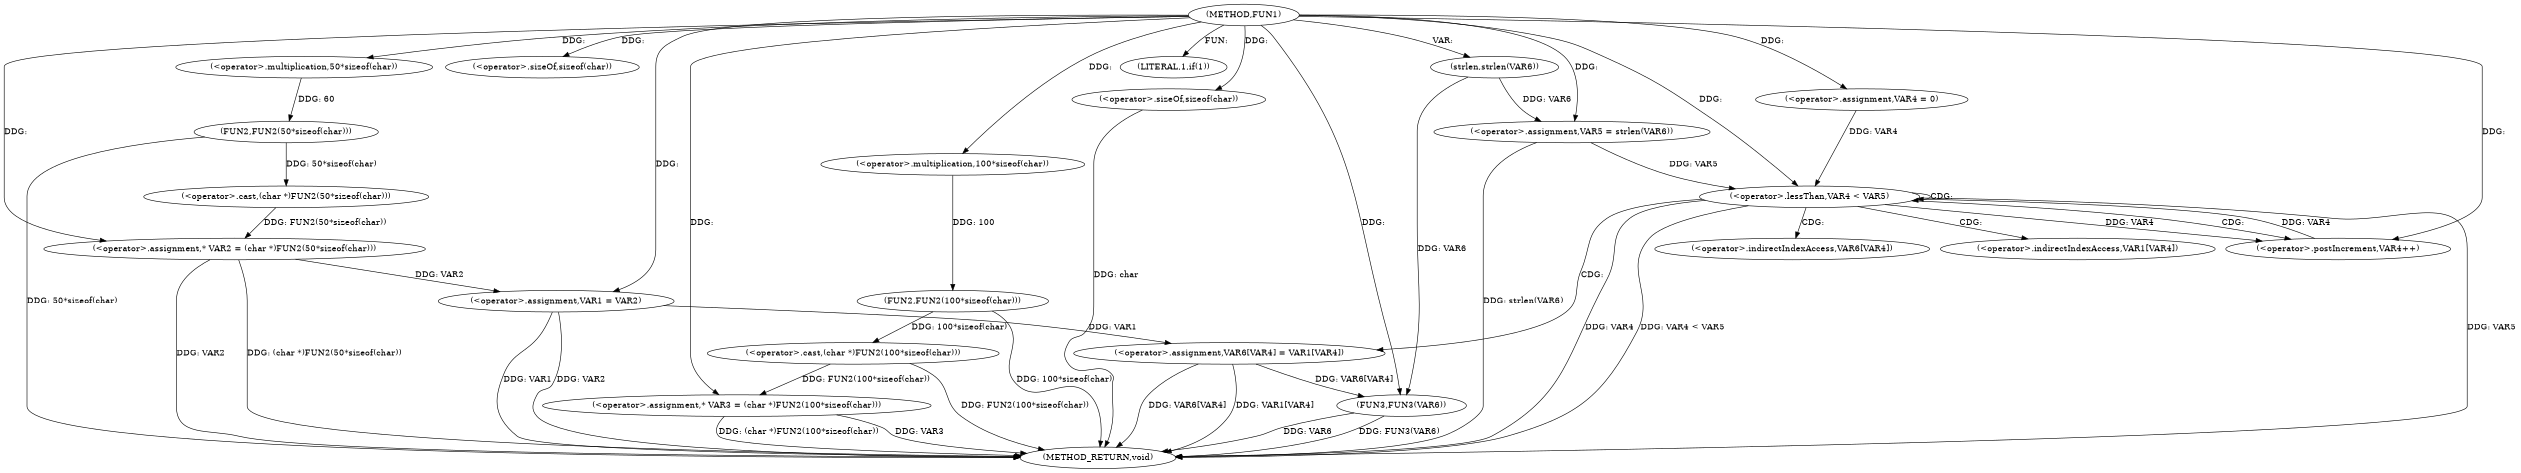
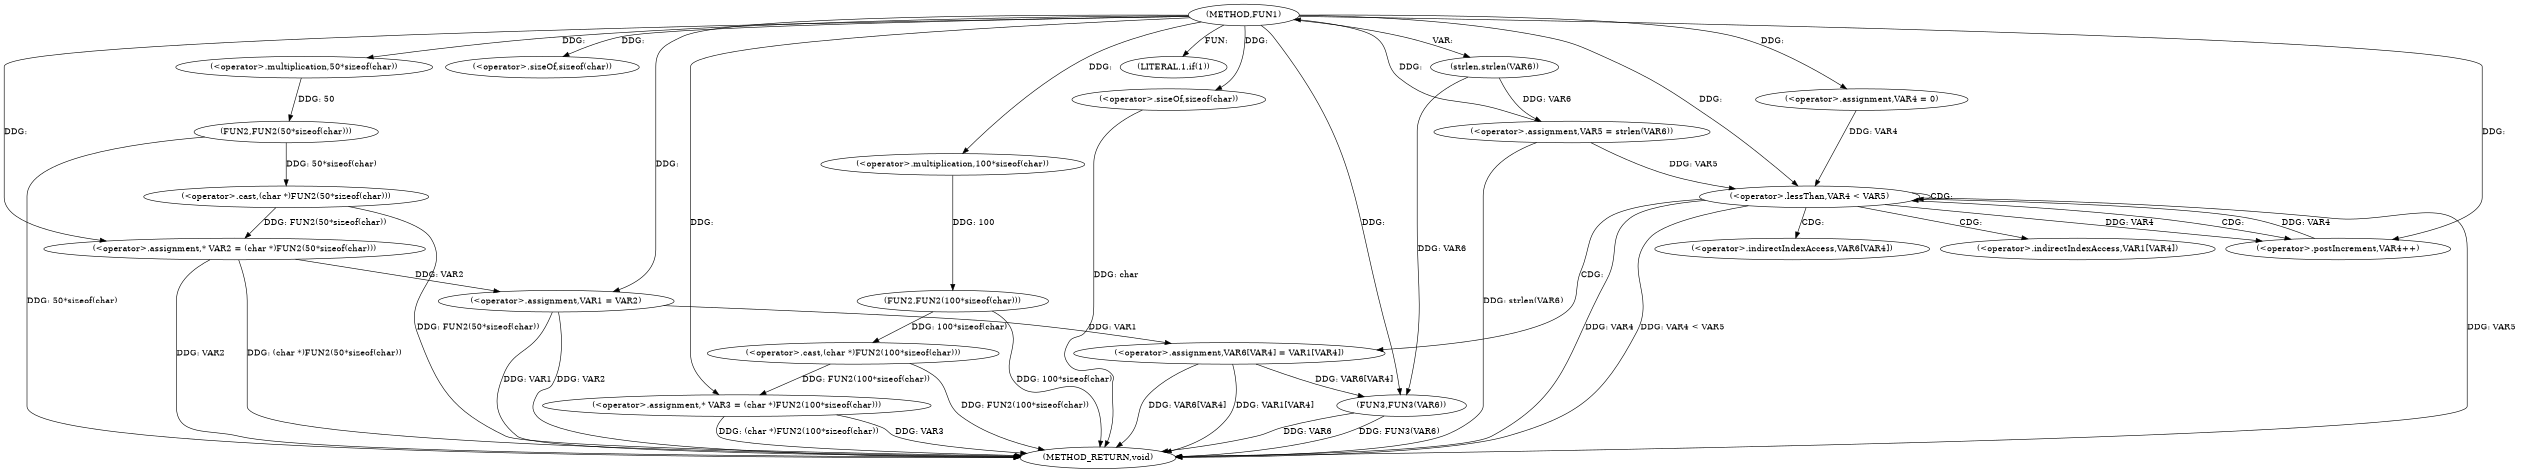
edge "(METHOD,FUN1)" -> "(<operator>.assignment,VAR5 = strlen(VAR6))": reversed
edge "(<operator>.multiplication,50*sizeof(char))" -> "(FUN2,FUN2(50*sizeof(char)))": label "DDG: 60" -> "DDG: 50"
edge "(<operator>.cast,(char *)FUN2(50*sizeof(char)))" -> "(METHOD_RETURN,void)": added, label "DDG: FUN2(50*sizeof(char))"
